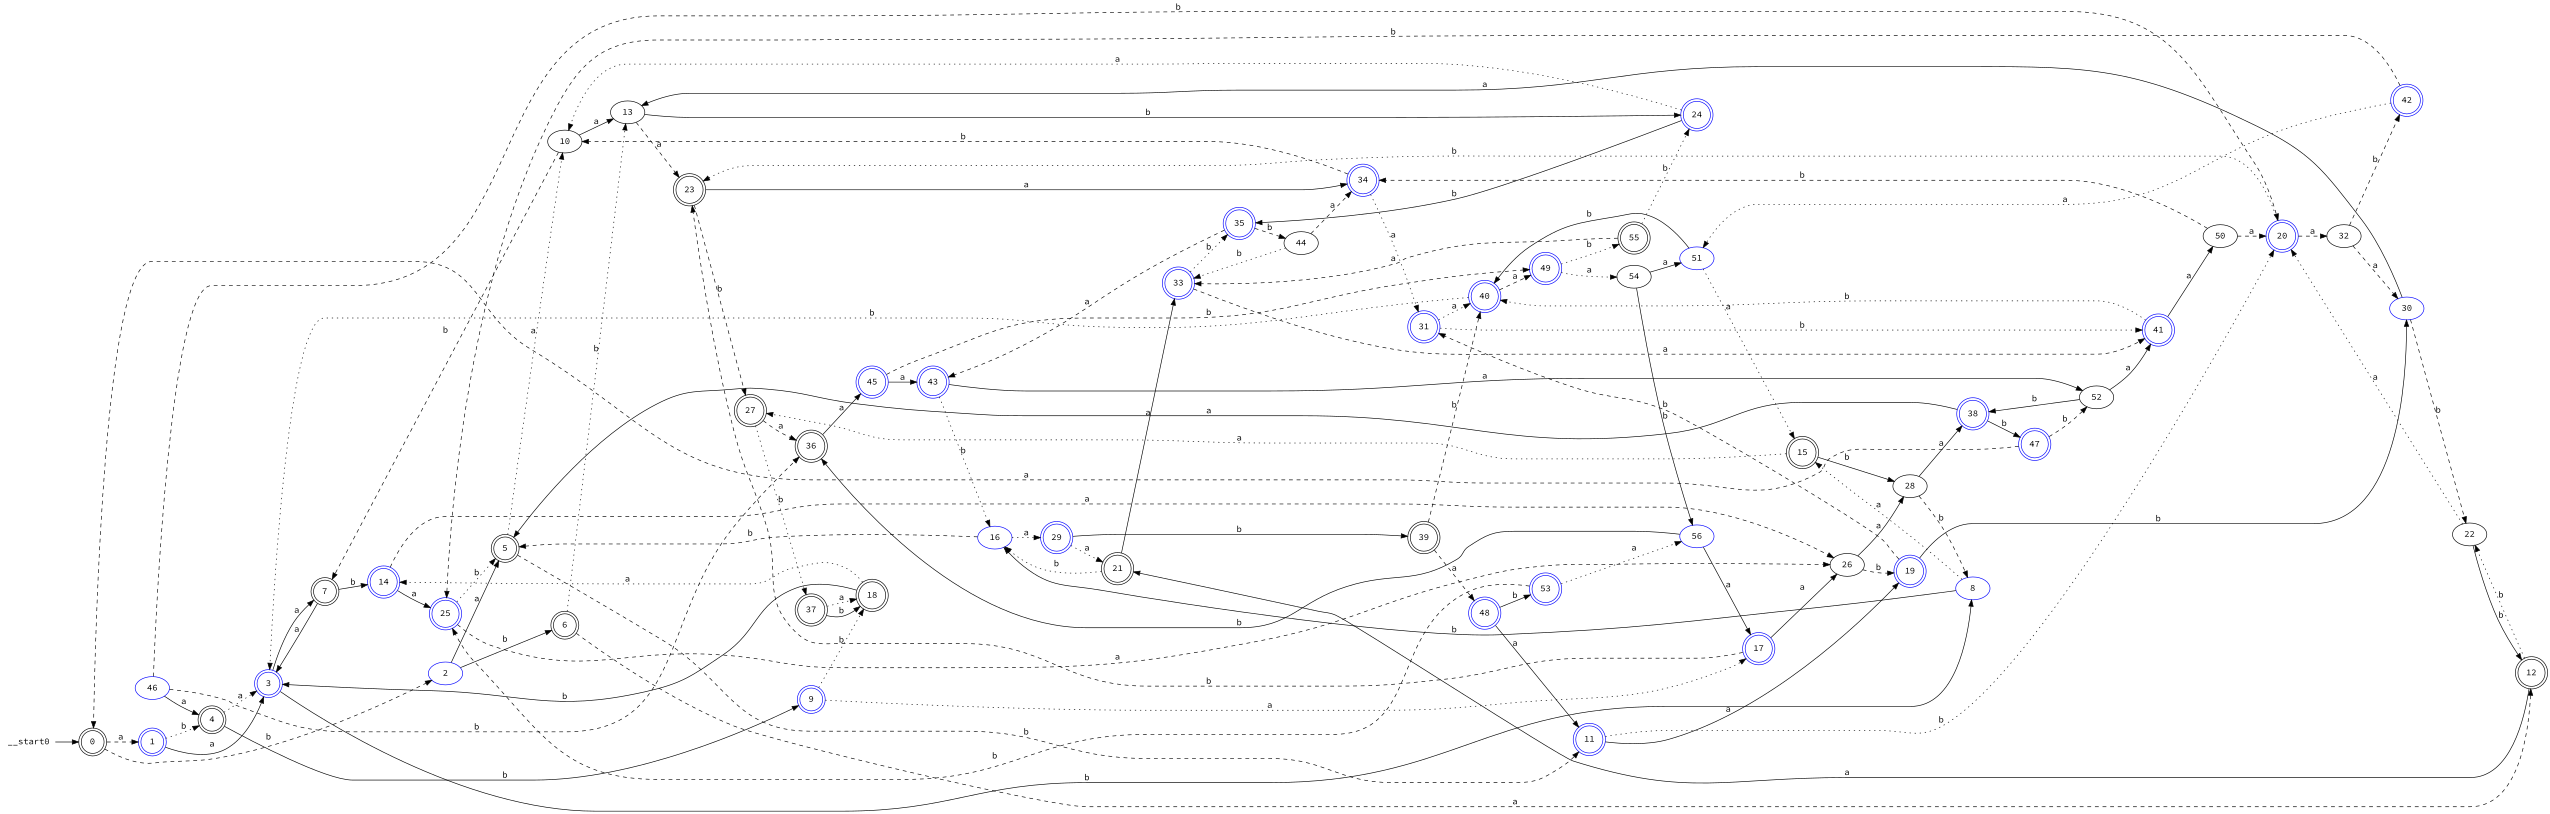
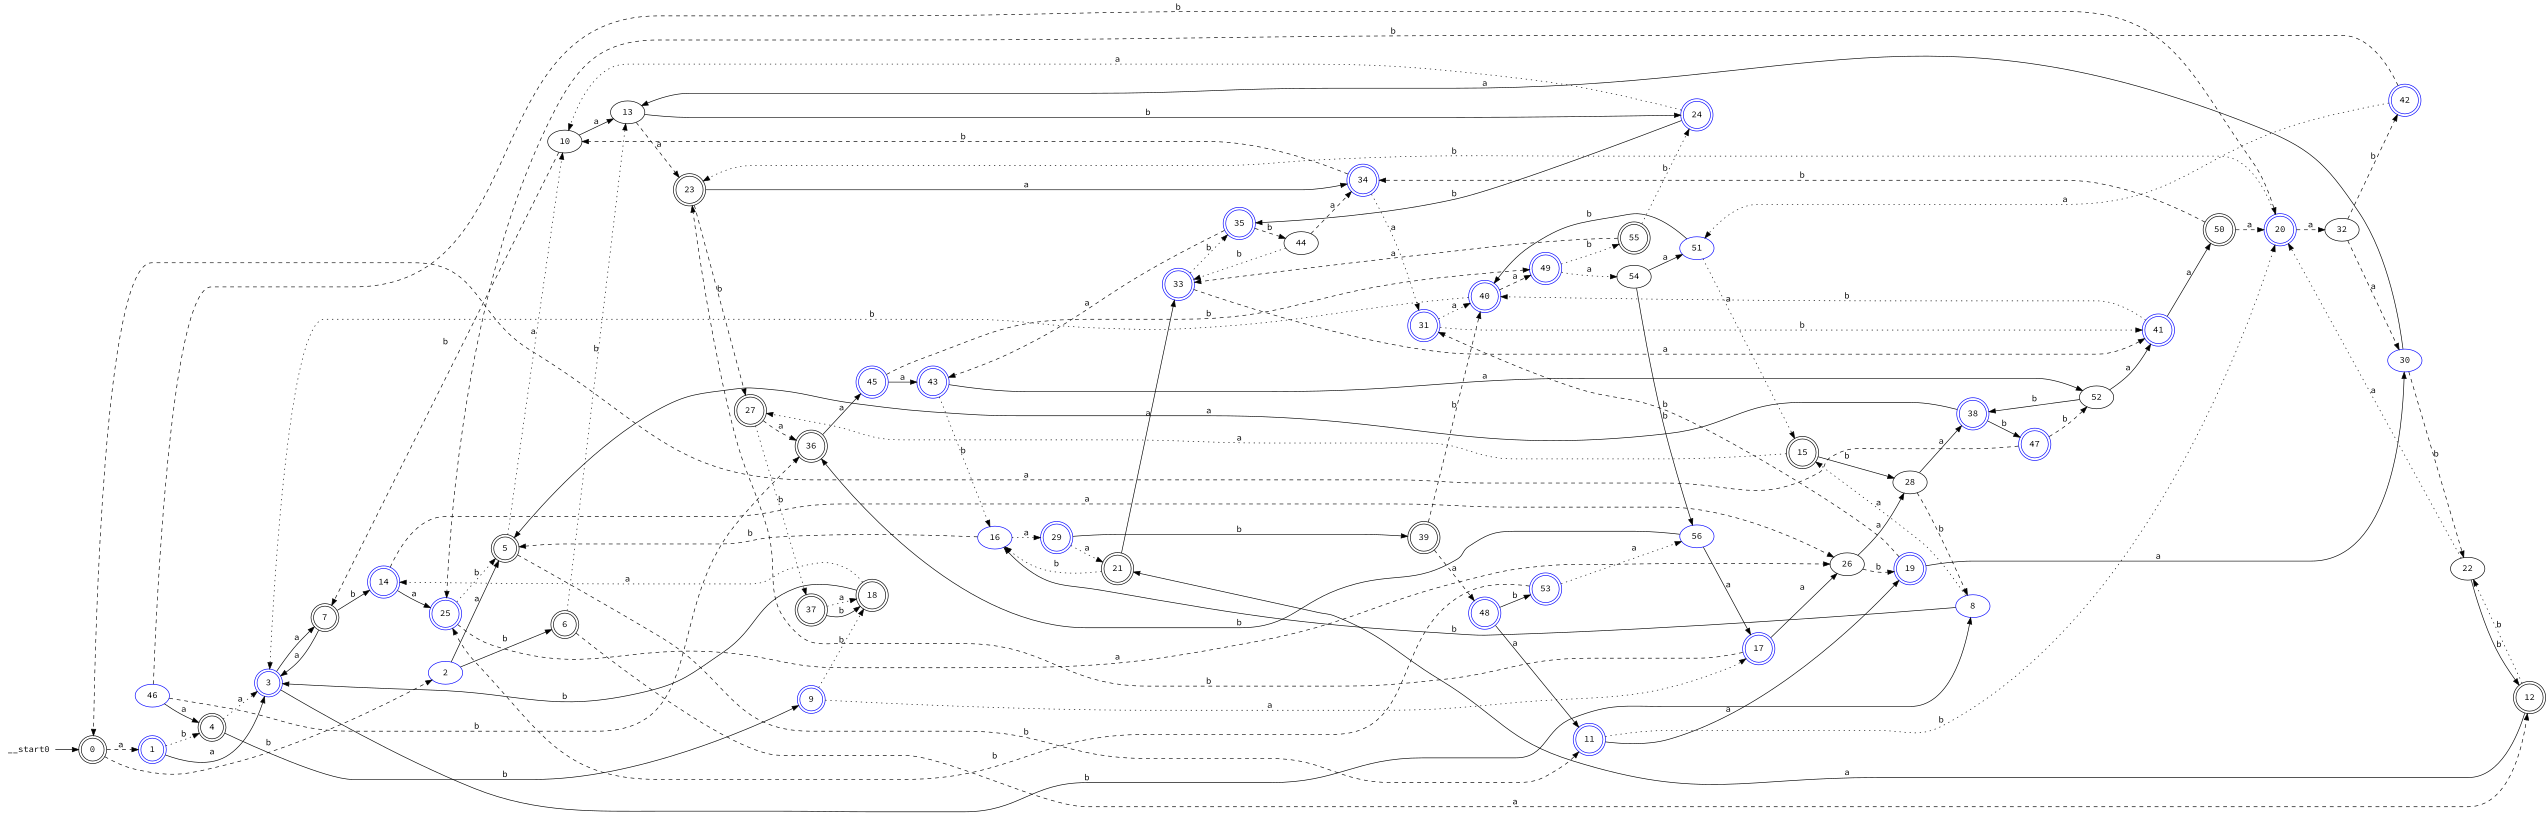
node "50": shape ellipse -> doublecircle
edge "19" -> "30": label "b" -> "a"
